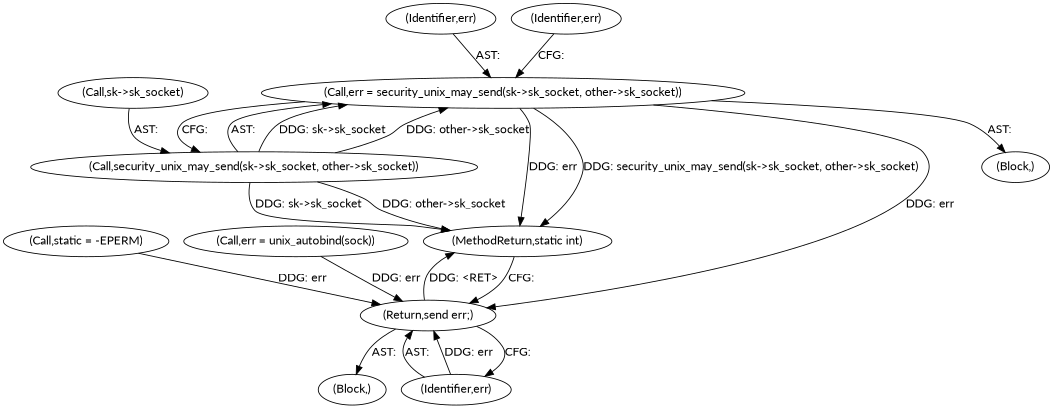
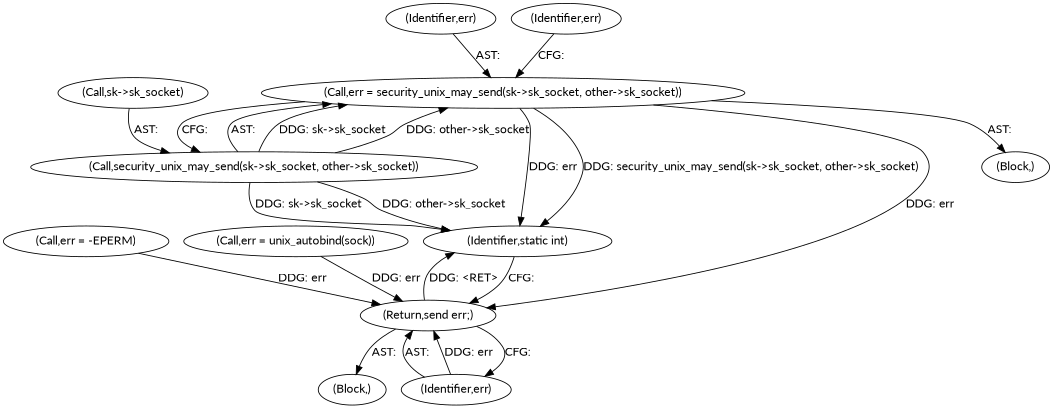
node "(Call,static = -EPERM)": label "(Call,static = -EPERM)" -> "(Call,err = -EPERM)"
node "(MethodReturn,static int)": label "(MethodReturn,static int)" -> "(Identifier,static int)"
